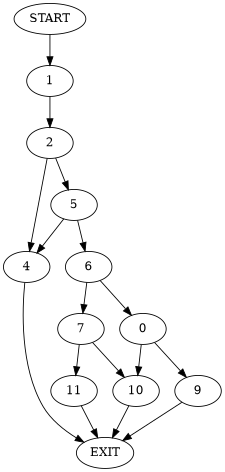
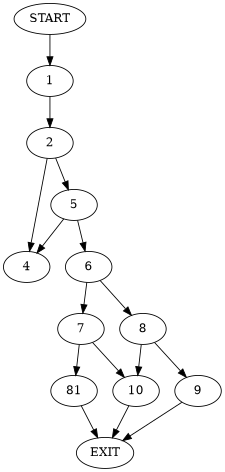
node "0": label "0" -> "8"
edge "4" -> "EXIT": removed
node "11": label "11" -> "81"
